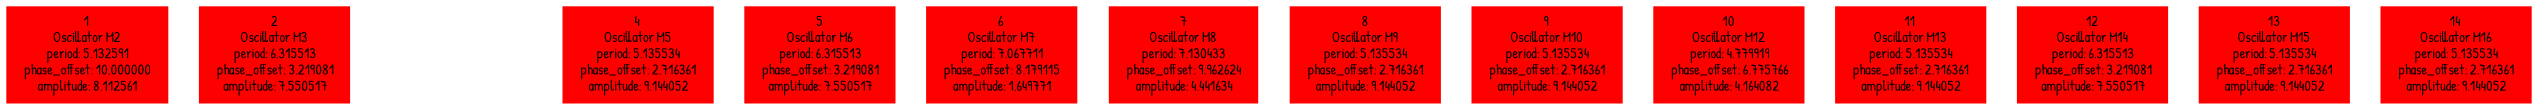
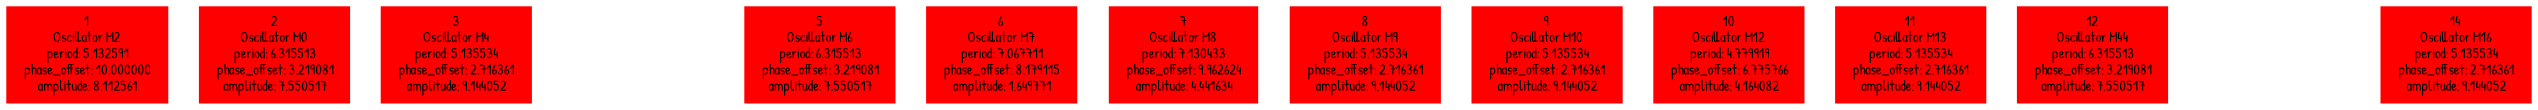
node "2": text "Oscillator M3" -> "Oscillator M0"
node "12": text "Oscillator M14" -> "Oscillator M44"
node "3": added
node "4": removed
node "13": removed
